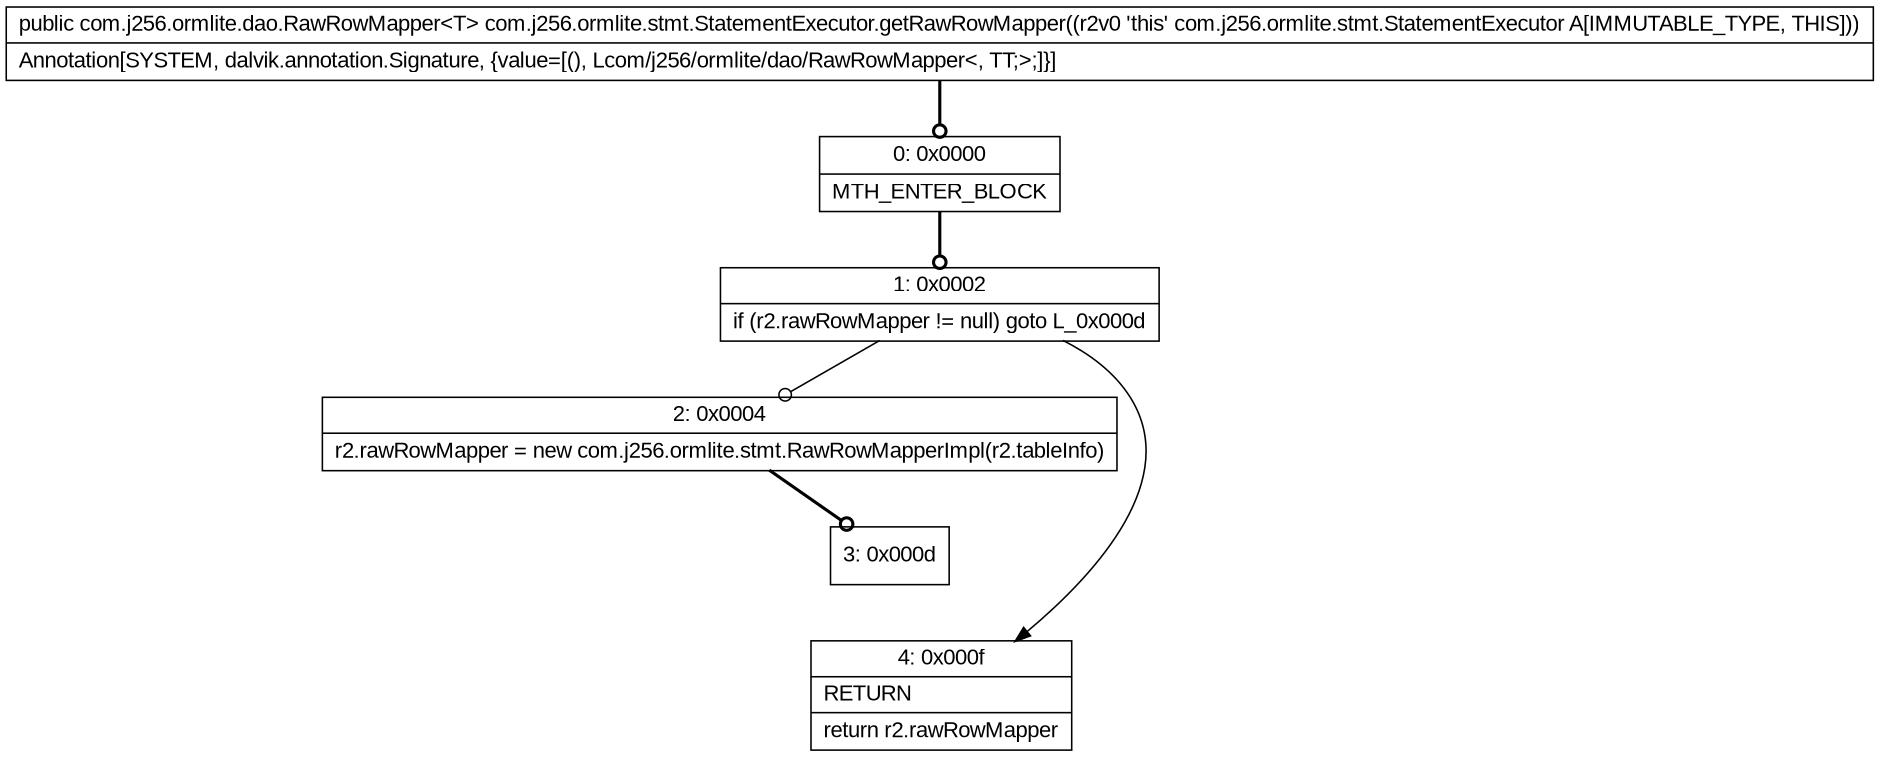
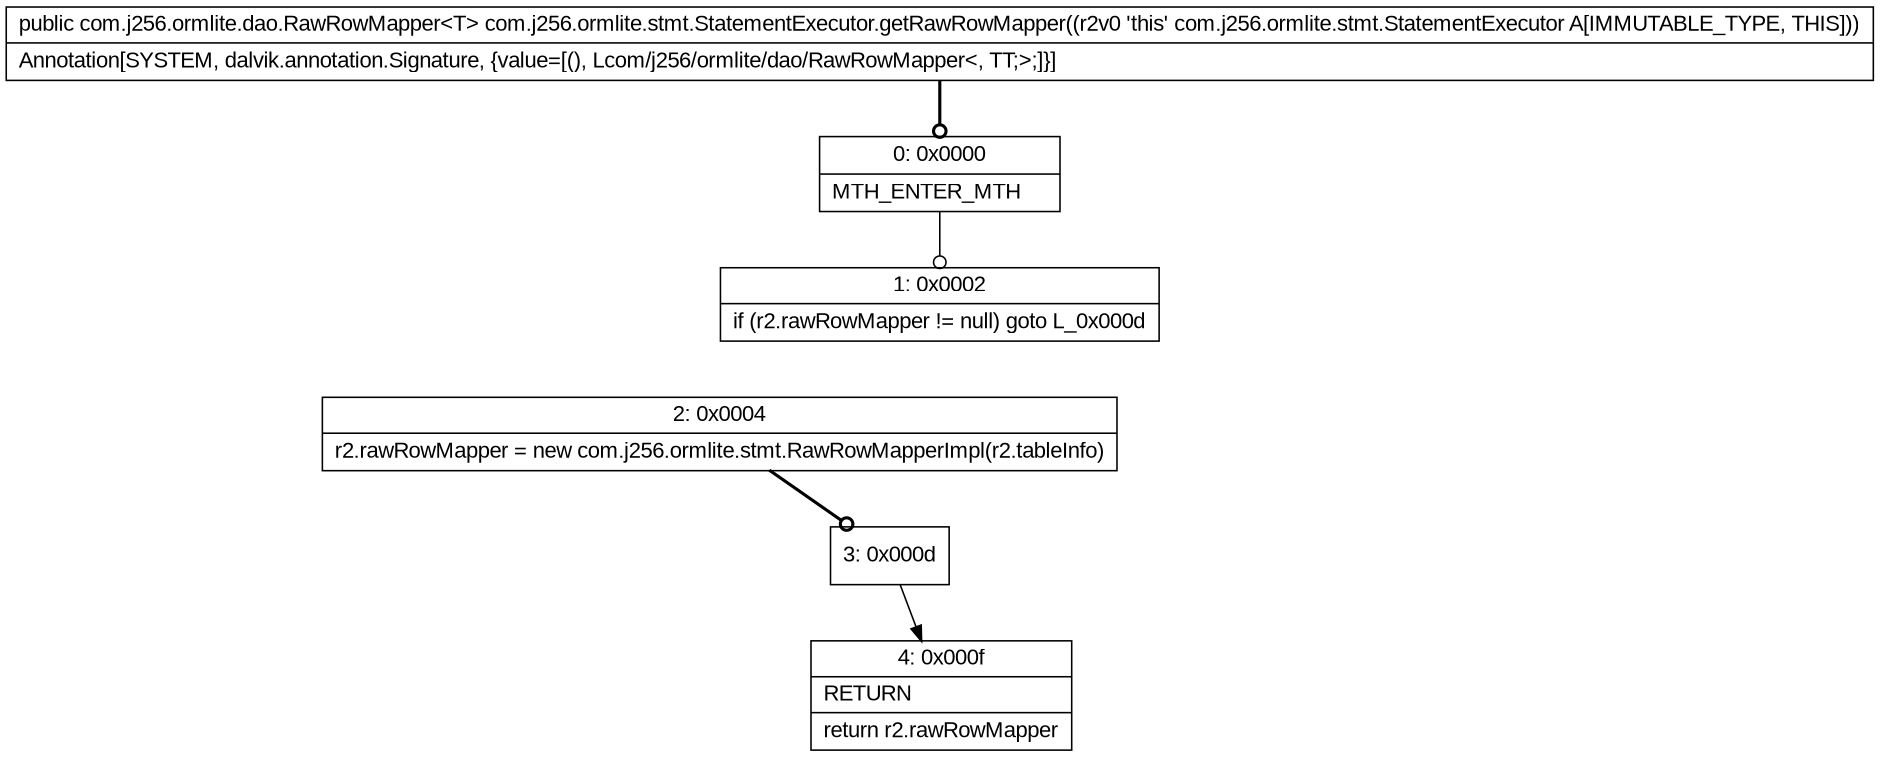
node "0: 0x0000": text "MTH_ENTER_BLOCK" -> "MTH_ENTER_MTH"
edge "0: 0x0000" -> "1: 0x0002": style bold -> solid
edge "1: 0x0002" -> "2: 0x0004": removed
edge "1: 0x0002" -> "4: 0x000f": now "3: 0x000d" -> "4: 0x000f"
